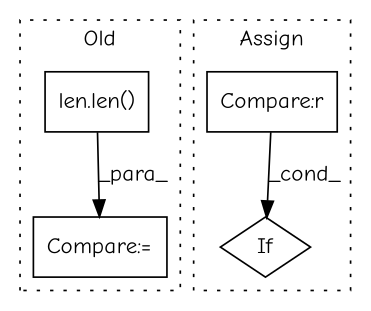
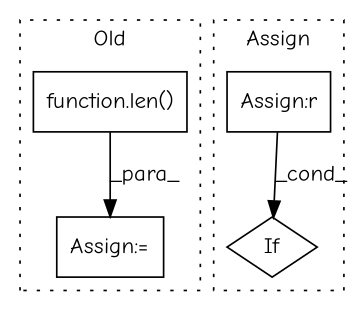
node "len.len()": label "len.len()" -> "function.len()"
node "Compare:r": label "Compare:r" -> "Assign:r"
node "Compare:=": label "Compare:=" -> "Assign:="
